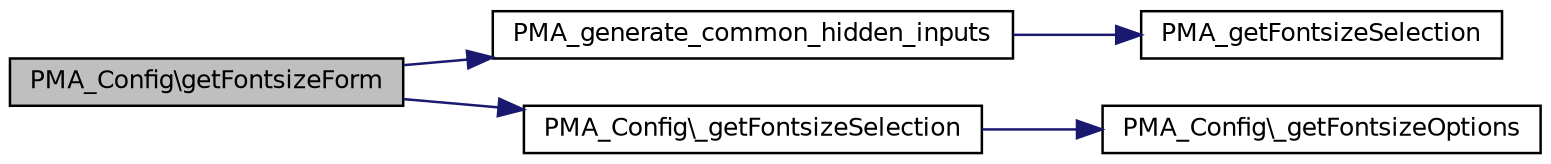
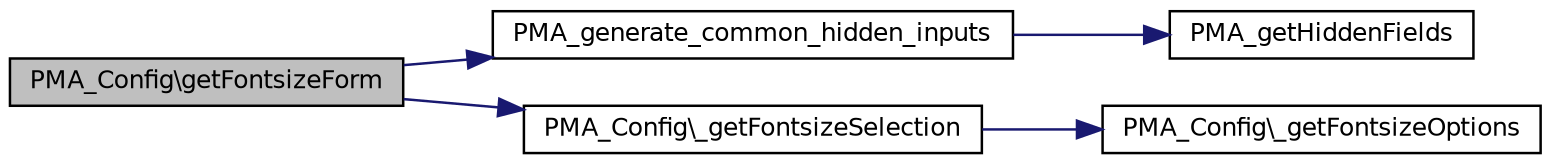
node "PMA_getFontsizeSelection": label "PMA_getFontsizeSelection" -> "PMA_getHiddenFields"
